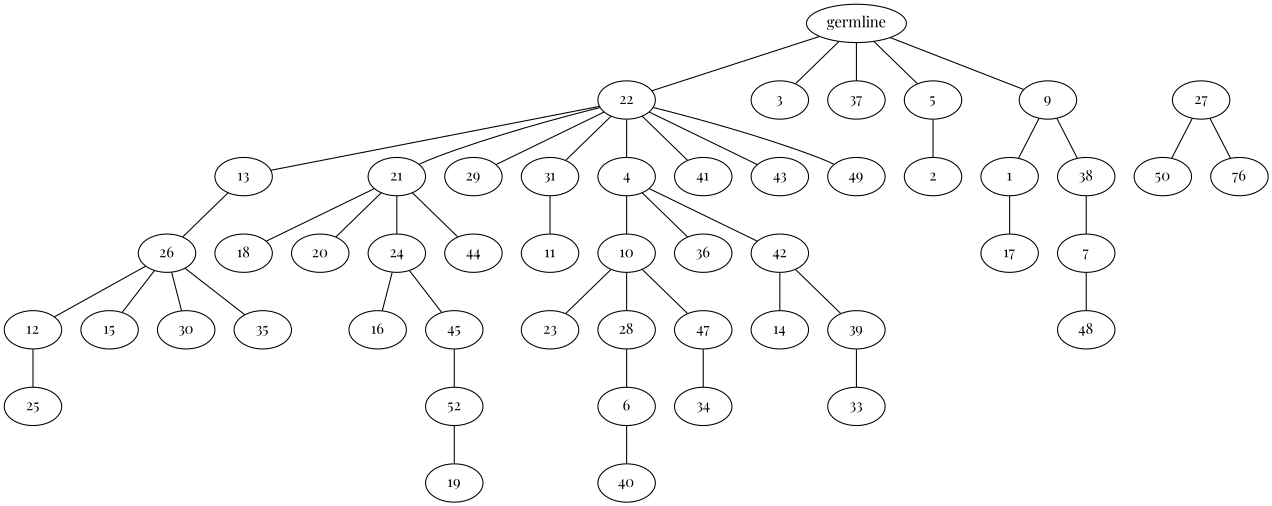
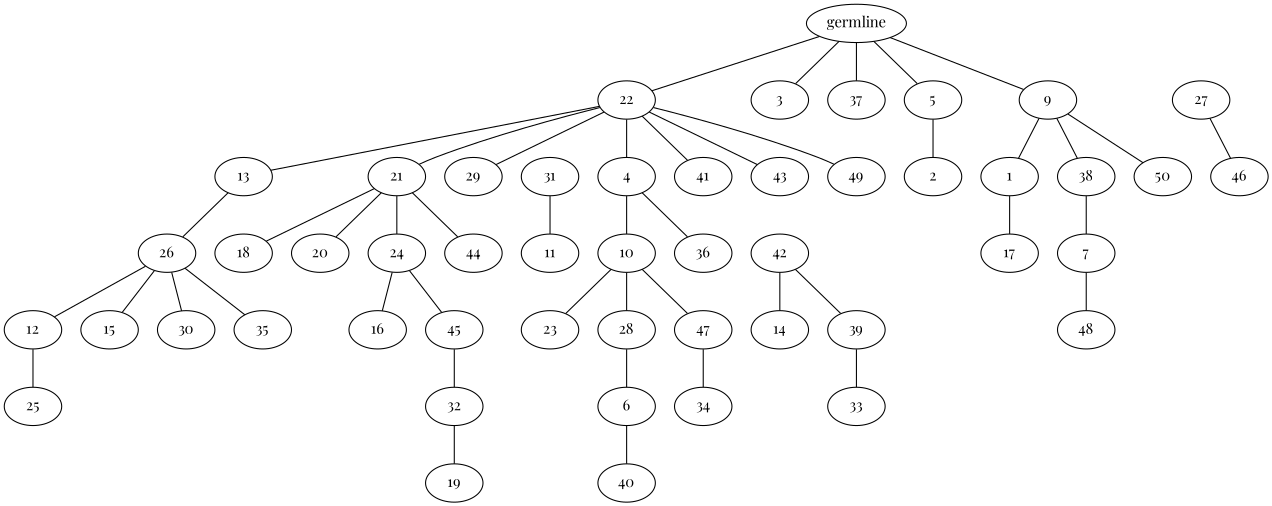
edge "22" -- "31": removed
edge "27" -- "50": now "9" -- "50"
node "76": label "76" -> "46"
edge "4" -- "42": removed
node "52": label "52" -> "32"
